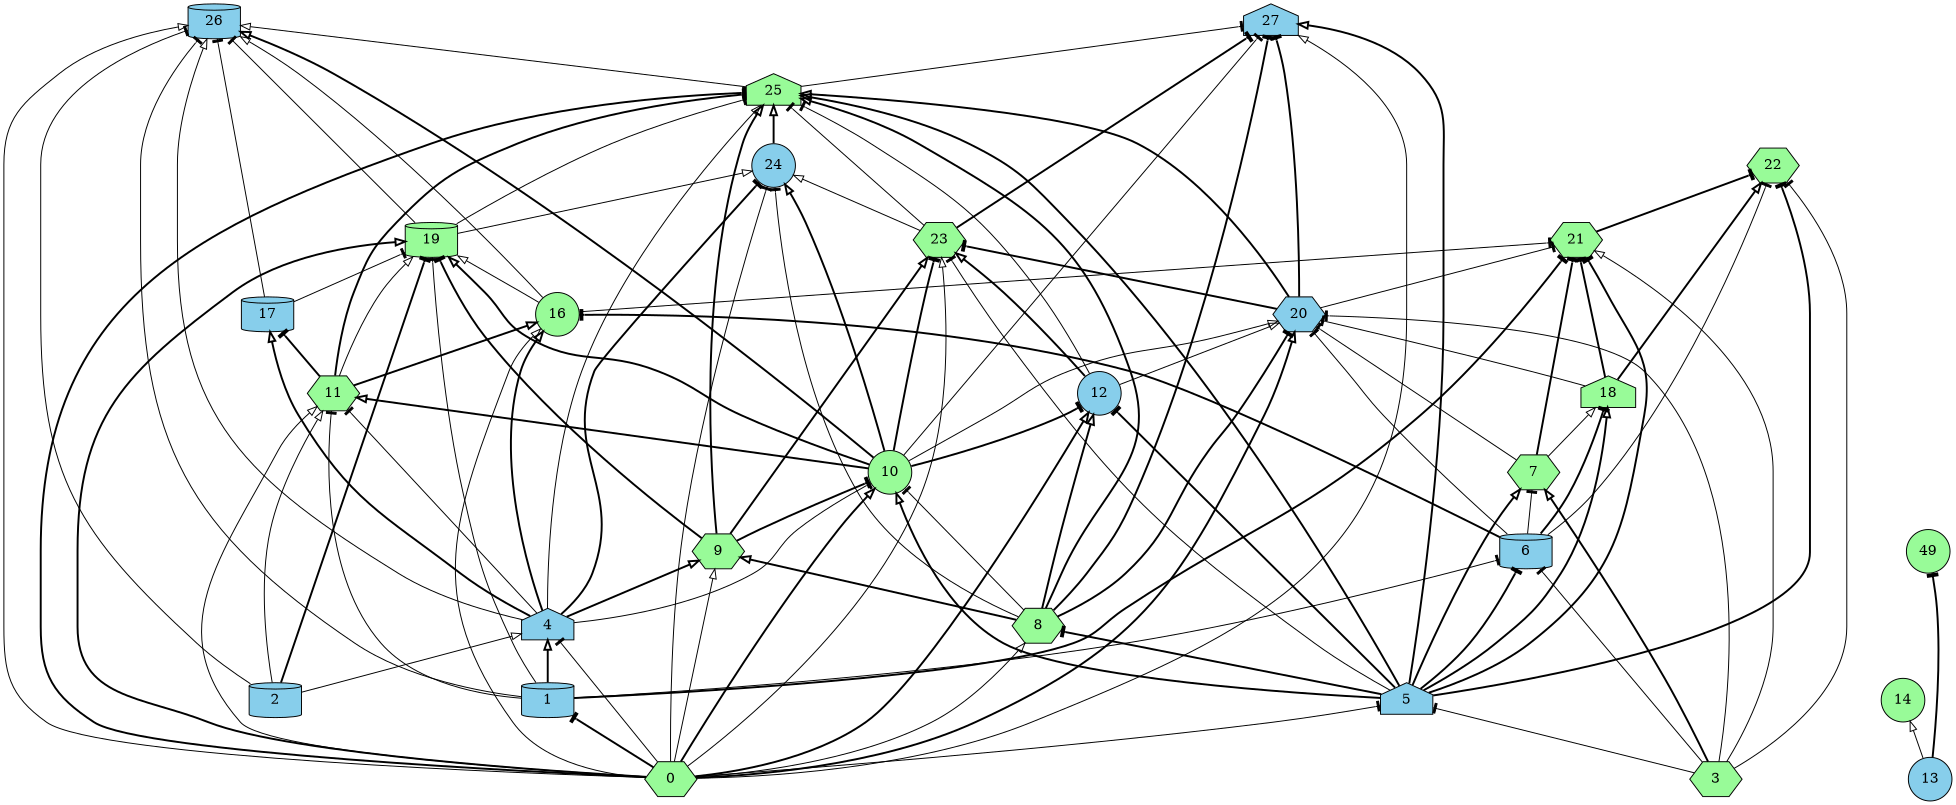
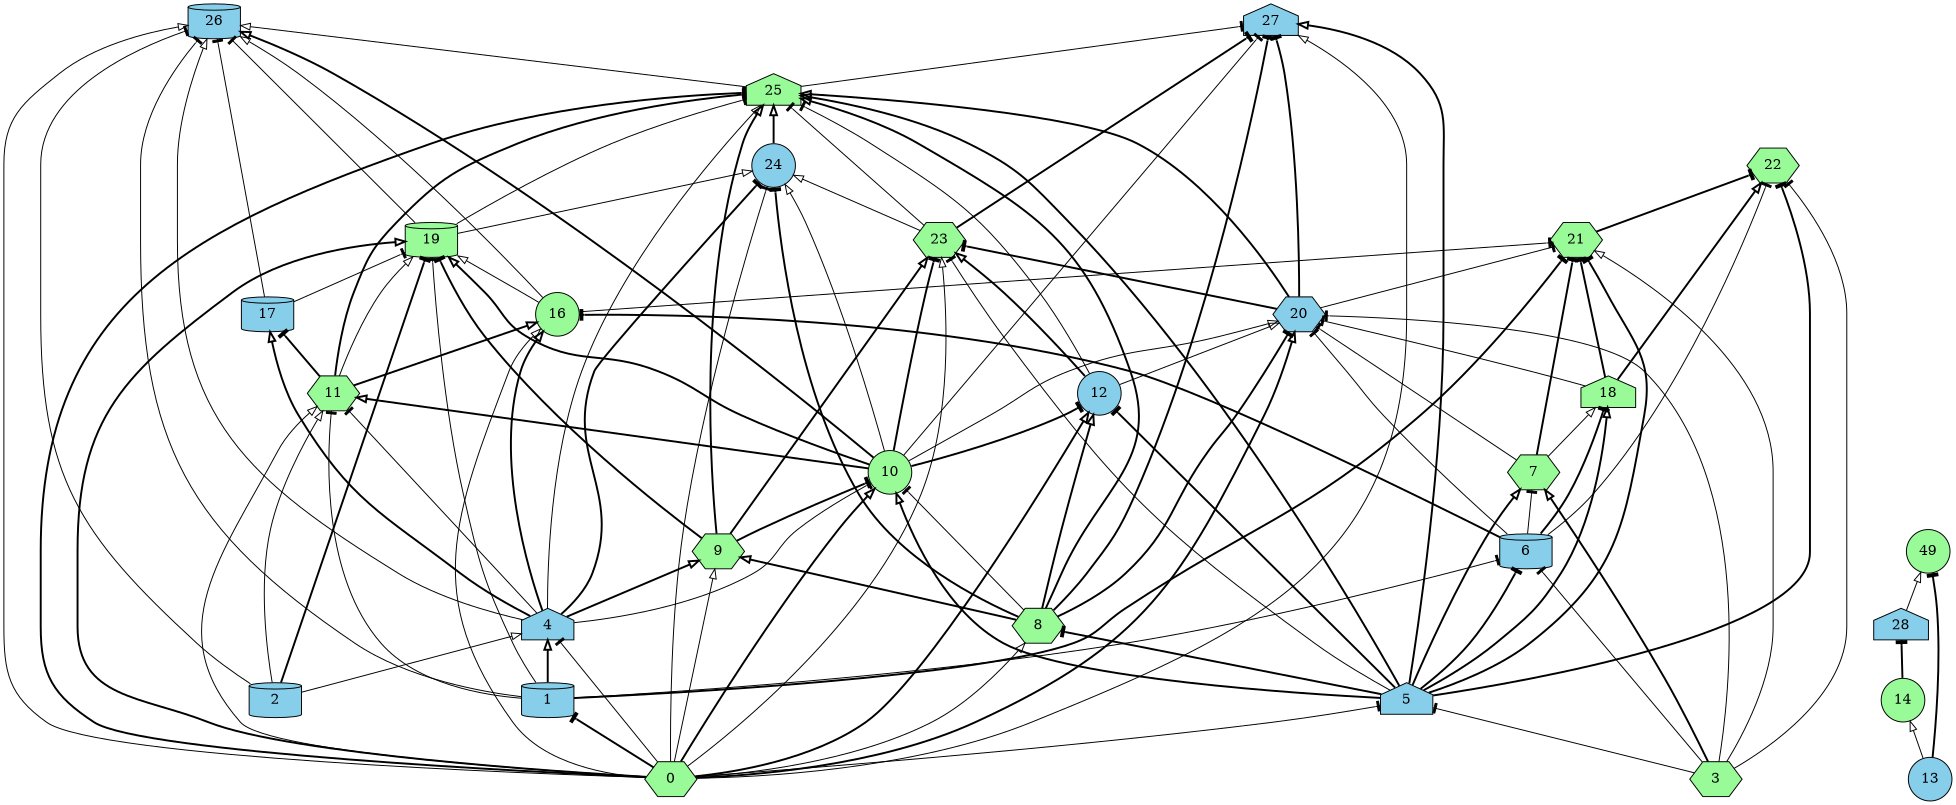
edge "10" -> "24": style bold -> solid
edge "8" -> "24": style solid -> bold
node "28": added
